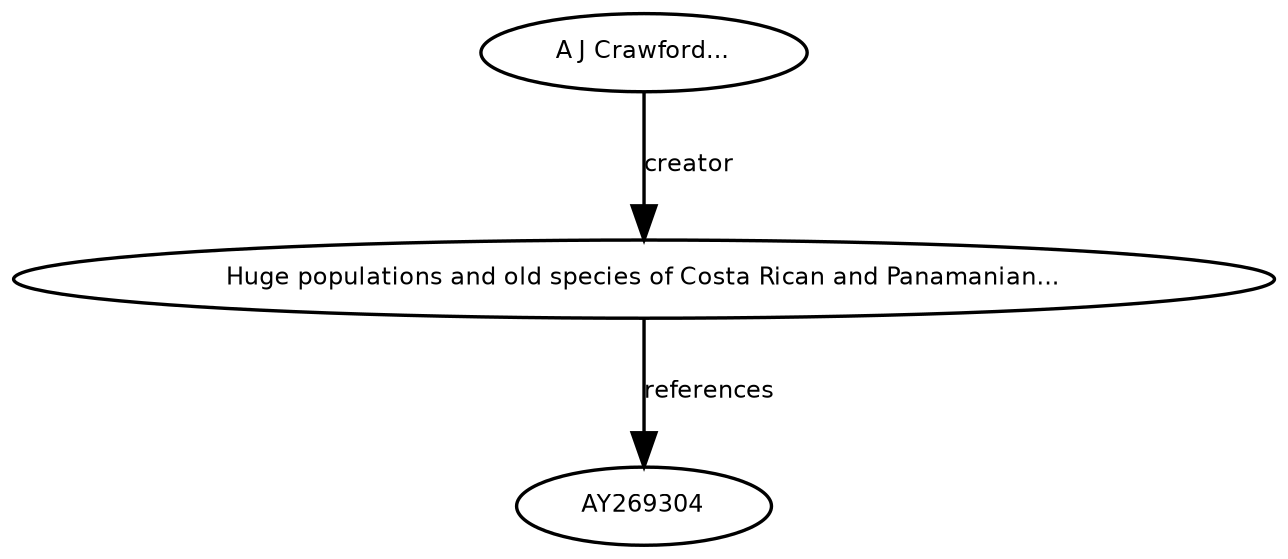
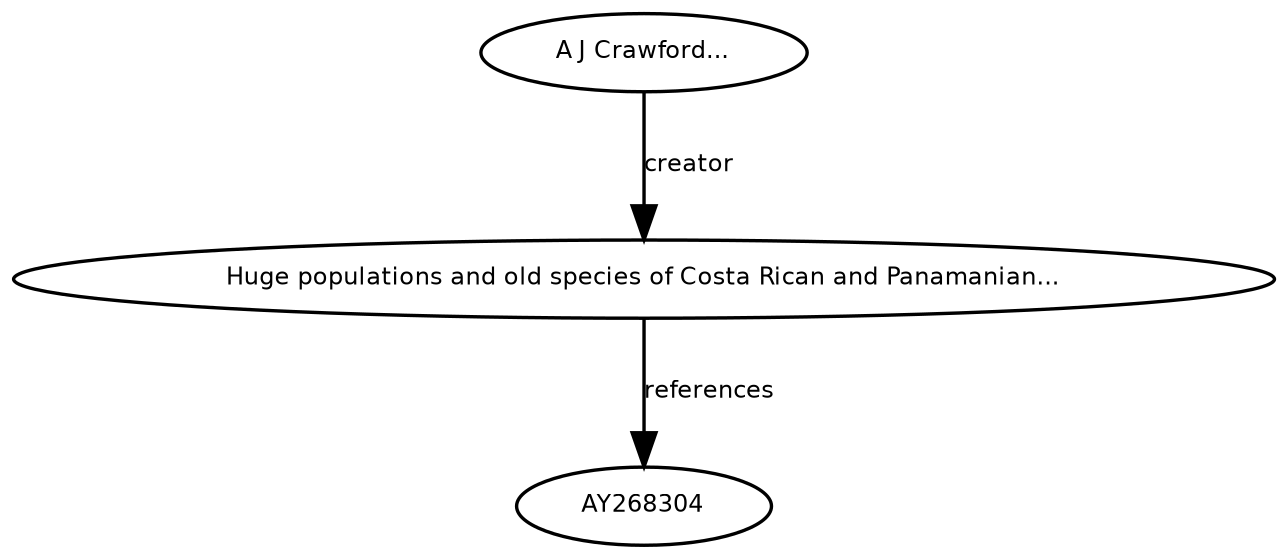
node "AY269304": label "AY269304" -> "AY268304"
